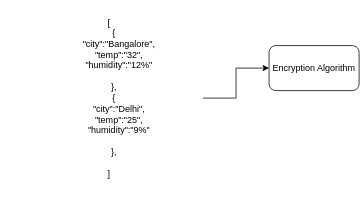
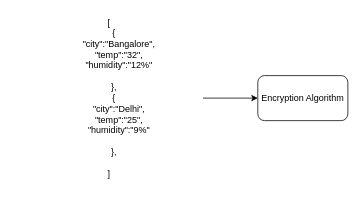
node "Encryption Algorithm": moved (314, 68) -> (303, 98)
